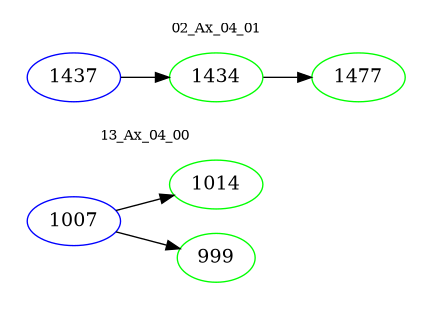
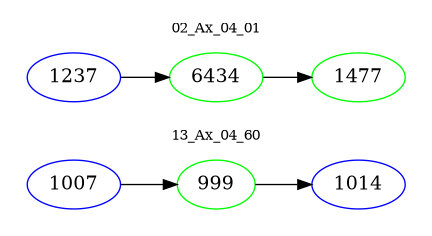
node "1437": label "1437" -> "1237"
node "1434": label "1434" -> "6434"
cluster "13_Ax_04_00": label "13_Ax_04_00" -> "13_Ax_04_60"
node "1014": color green -> blue
edge "1007" -> "1014": now "999" -> "1014"
